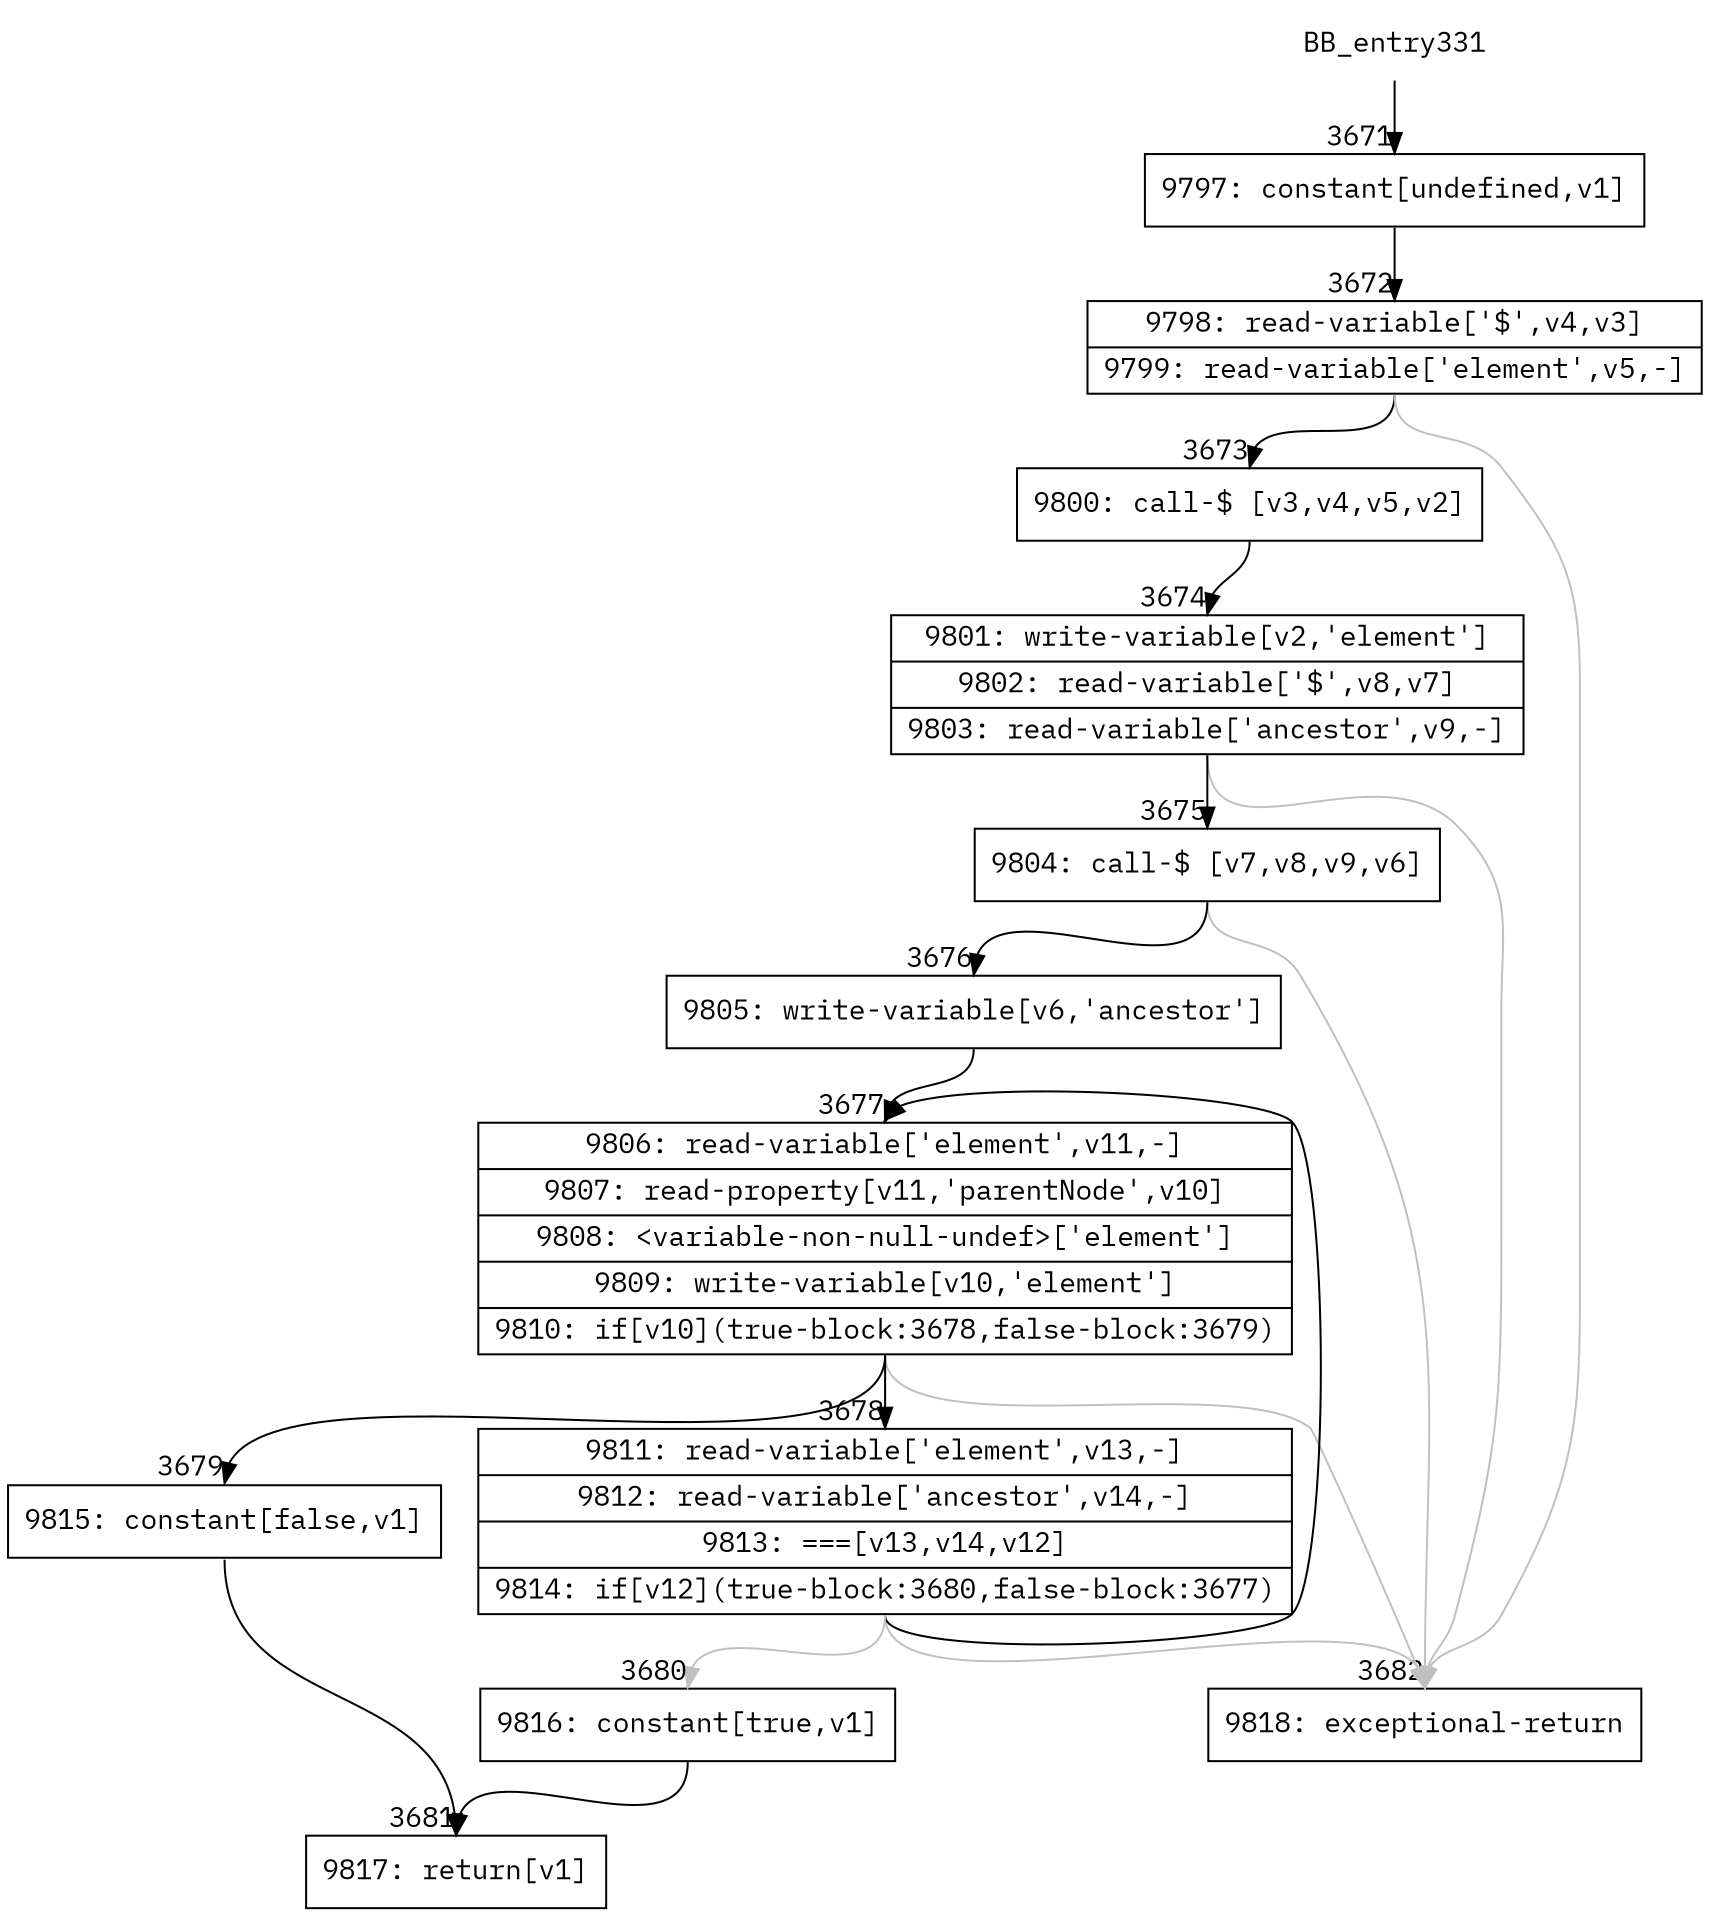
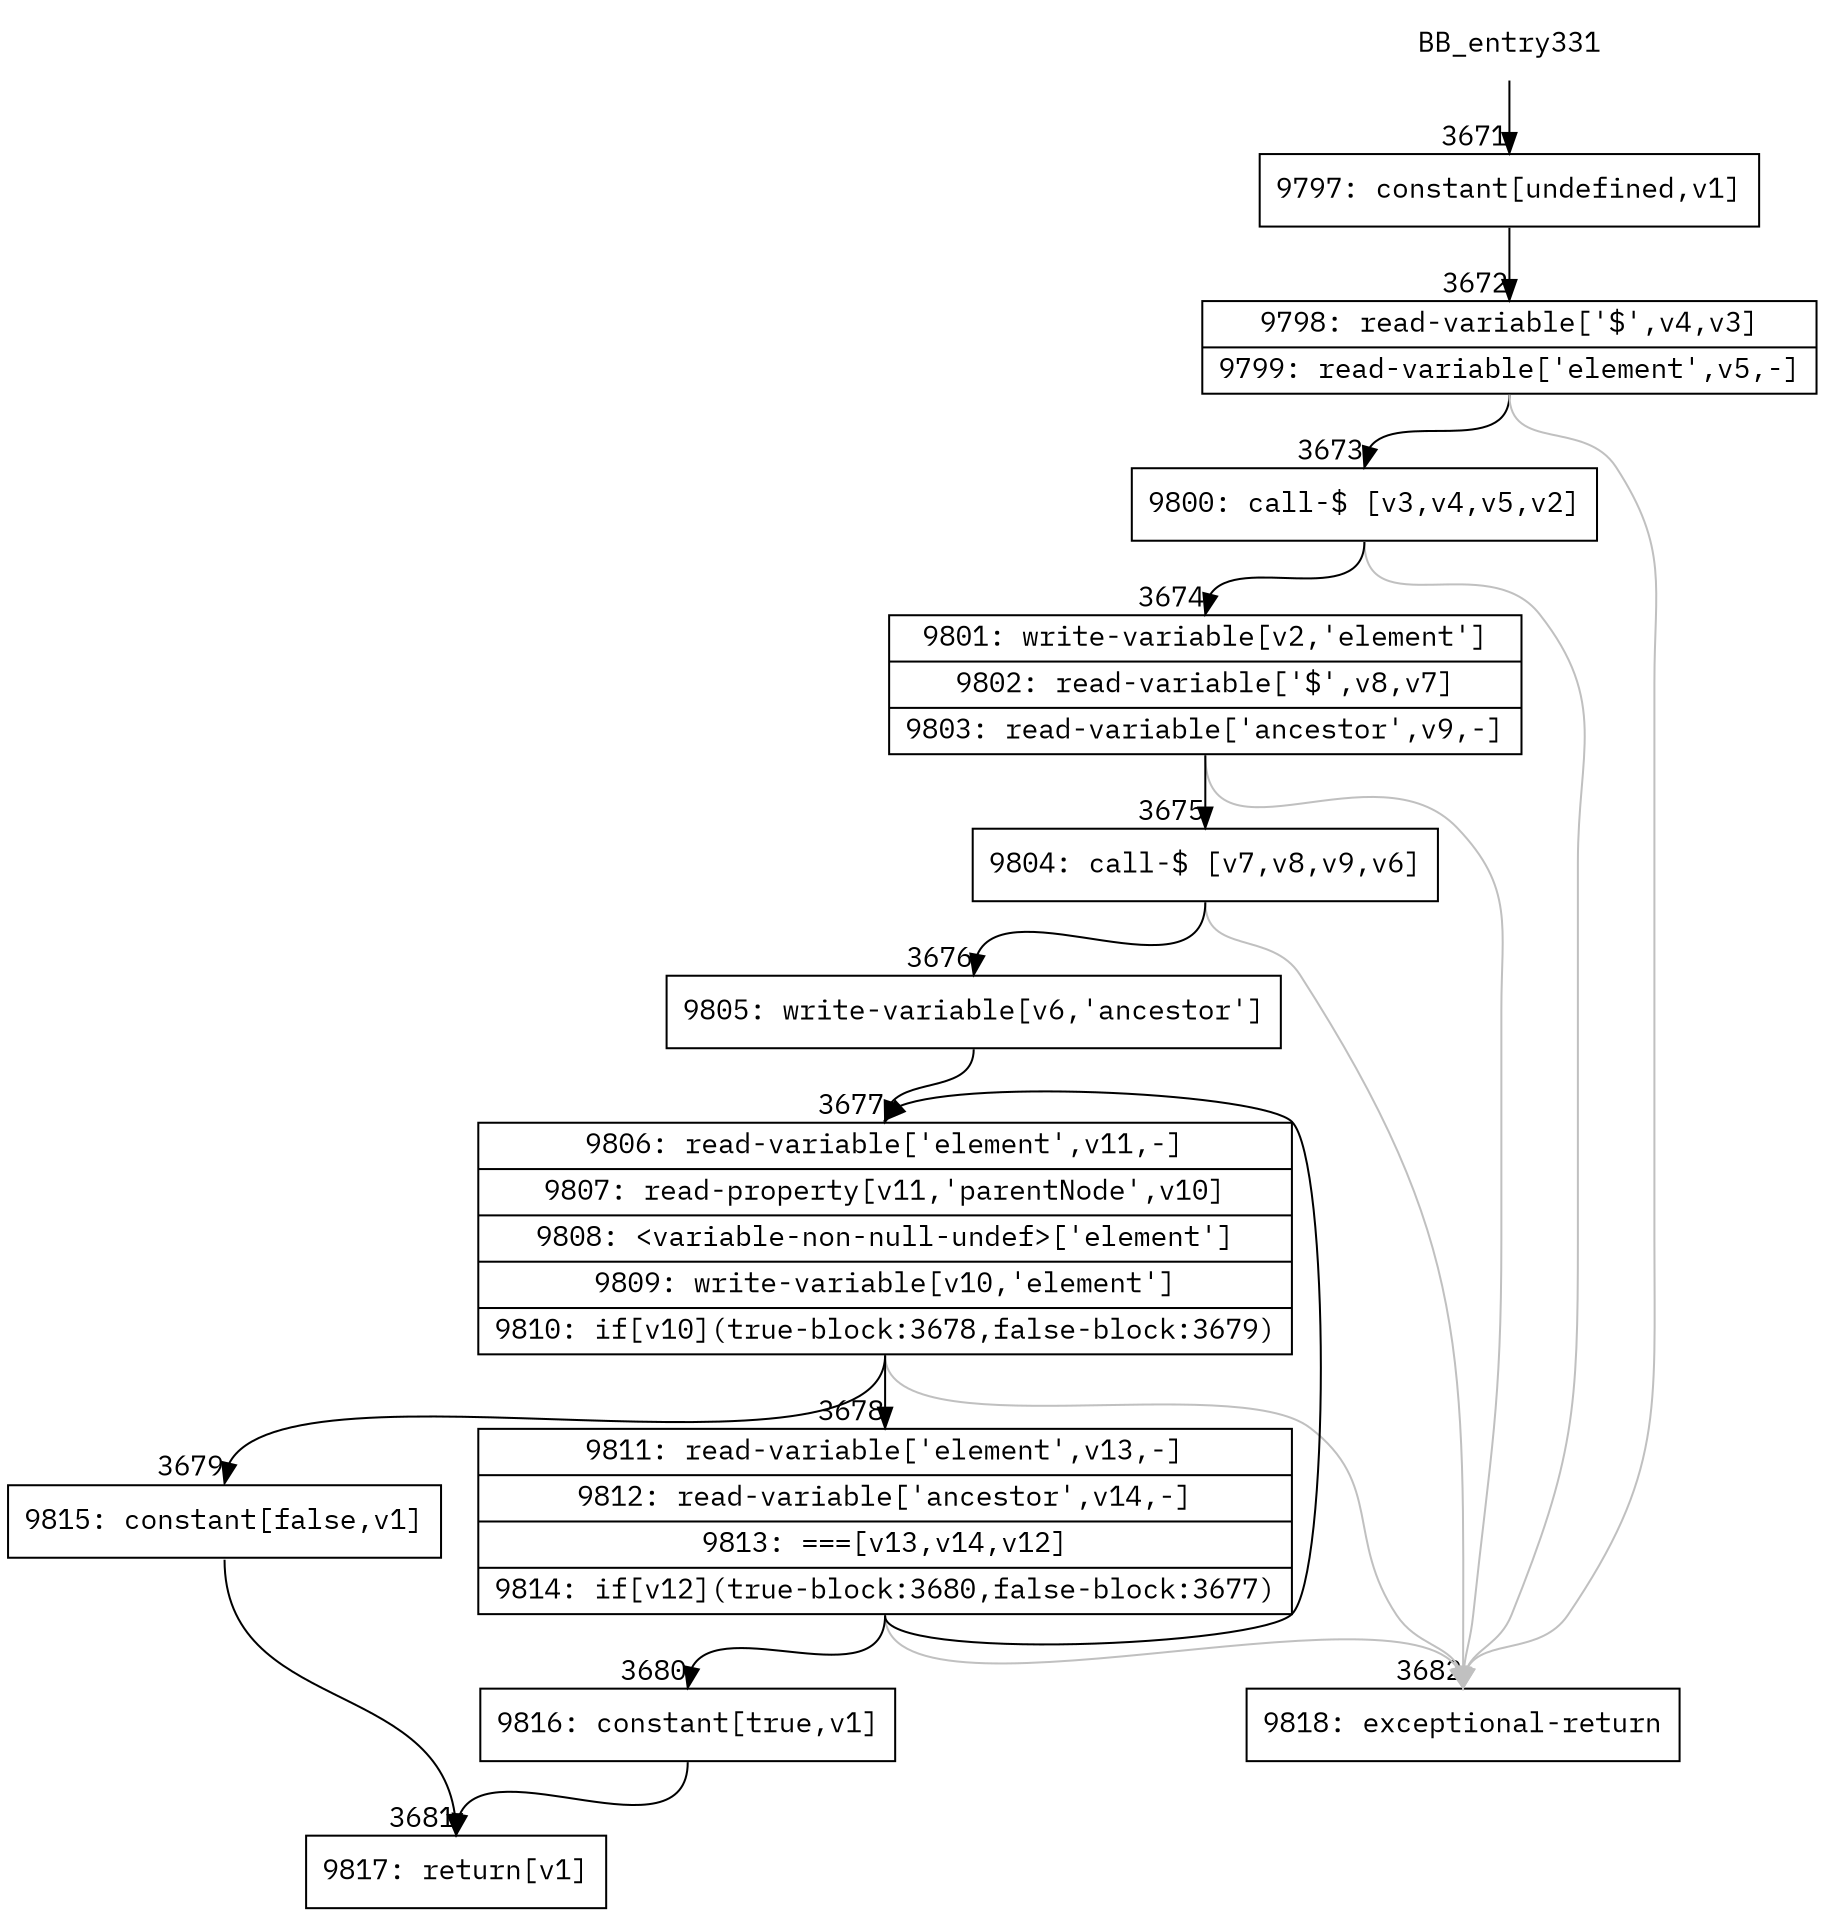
edge "9800: call-$ [v3,v4,v5,v2]" -> "9818: exceptional-return": added
edge "9811: read-variable['element',v13,-]" -> "9816: constant[true,v1]": color gray -> black
